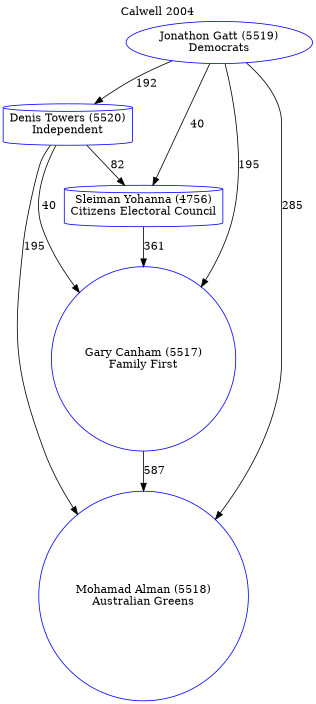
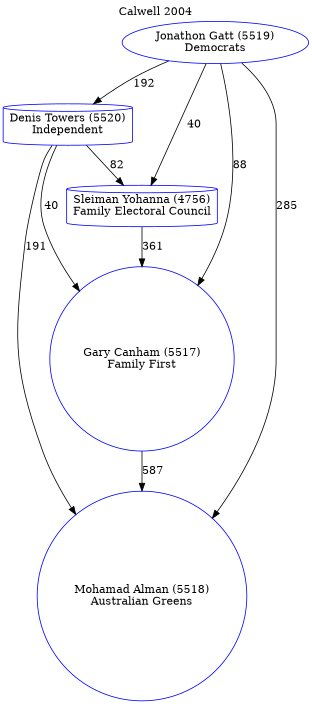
edge "Jonathon Gatt (5519) Democrats" -> "Gary Canham (5517) Family First": label "195" -> "88"
node "Sleiman Yohanna (4756) Citizens Electoral Council": label "Sleiman Yohanna (4756) Citizens Electoral Council" -> "Sleiman Yohanna (4756) Family Electoral Council"
edge "Denis Towers (5520) Independent" -> "Mohamad Alman (5518) Australian Greens": label "195" -> "191"
